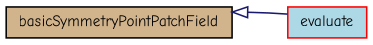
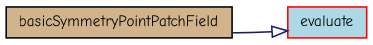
edge "evaluate" -> "basicSymmetryPointPatchField": reversed
